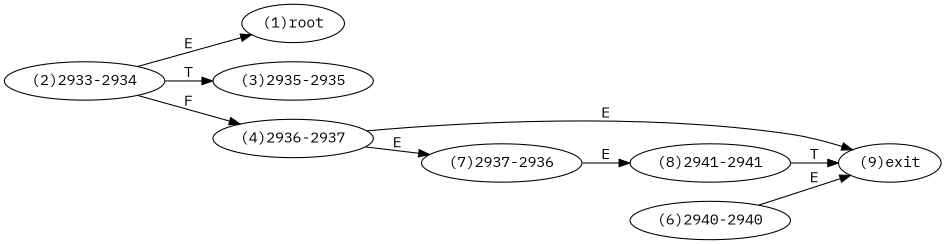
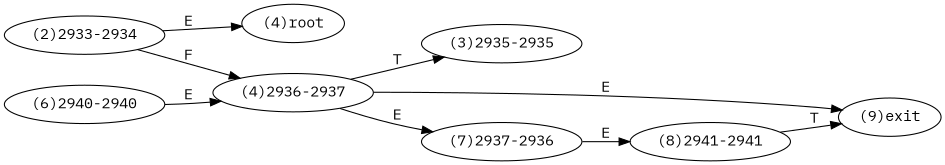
node "(1)root": label "(1)root" -> "(4)root"
edge "(2)2933-2934" -> "(3)2935-2935": now "(4)2936-2937" -> "(3)2935-2935"
edge "(6)2940-2940" -> "(9)exit": now "(6)2940-2940" -> "(4)2936-2937"
